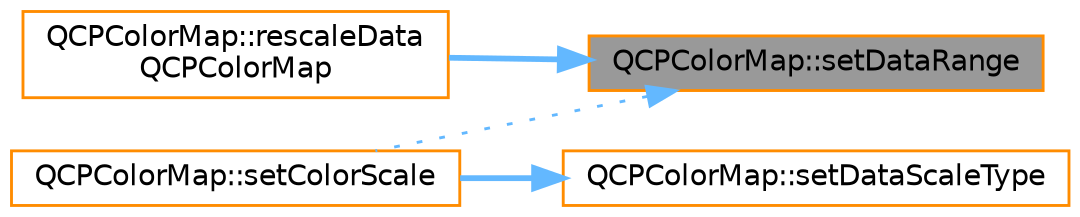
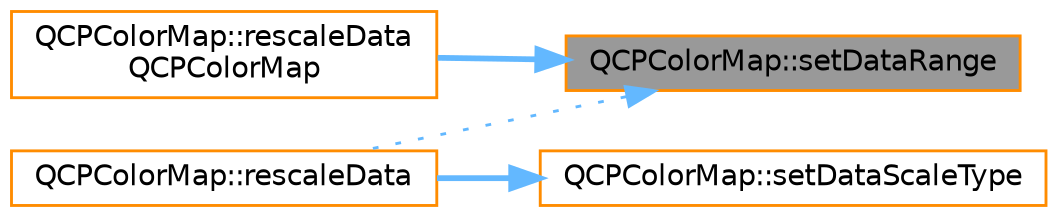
node "QCPColorMap::setColorScale": label "QCPColorMap::setColorScale" -> "QCPColorMap::rescaleData"
